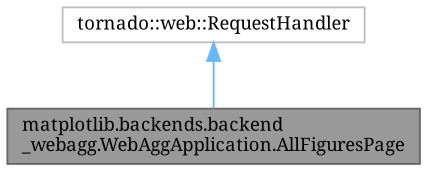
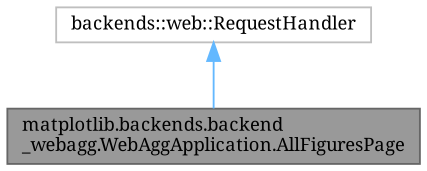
node "tornado::web::RequestHandler": label "tornado::web::RequestHandler" -> "backends::web::RequestHandler"
